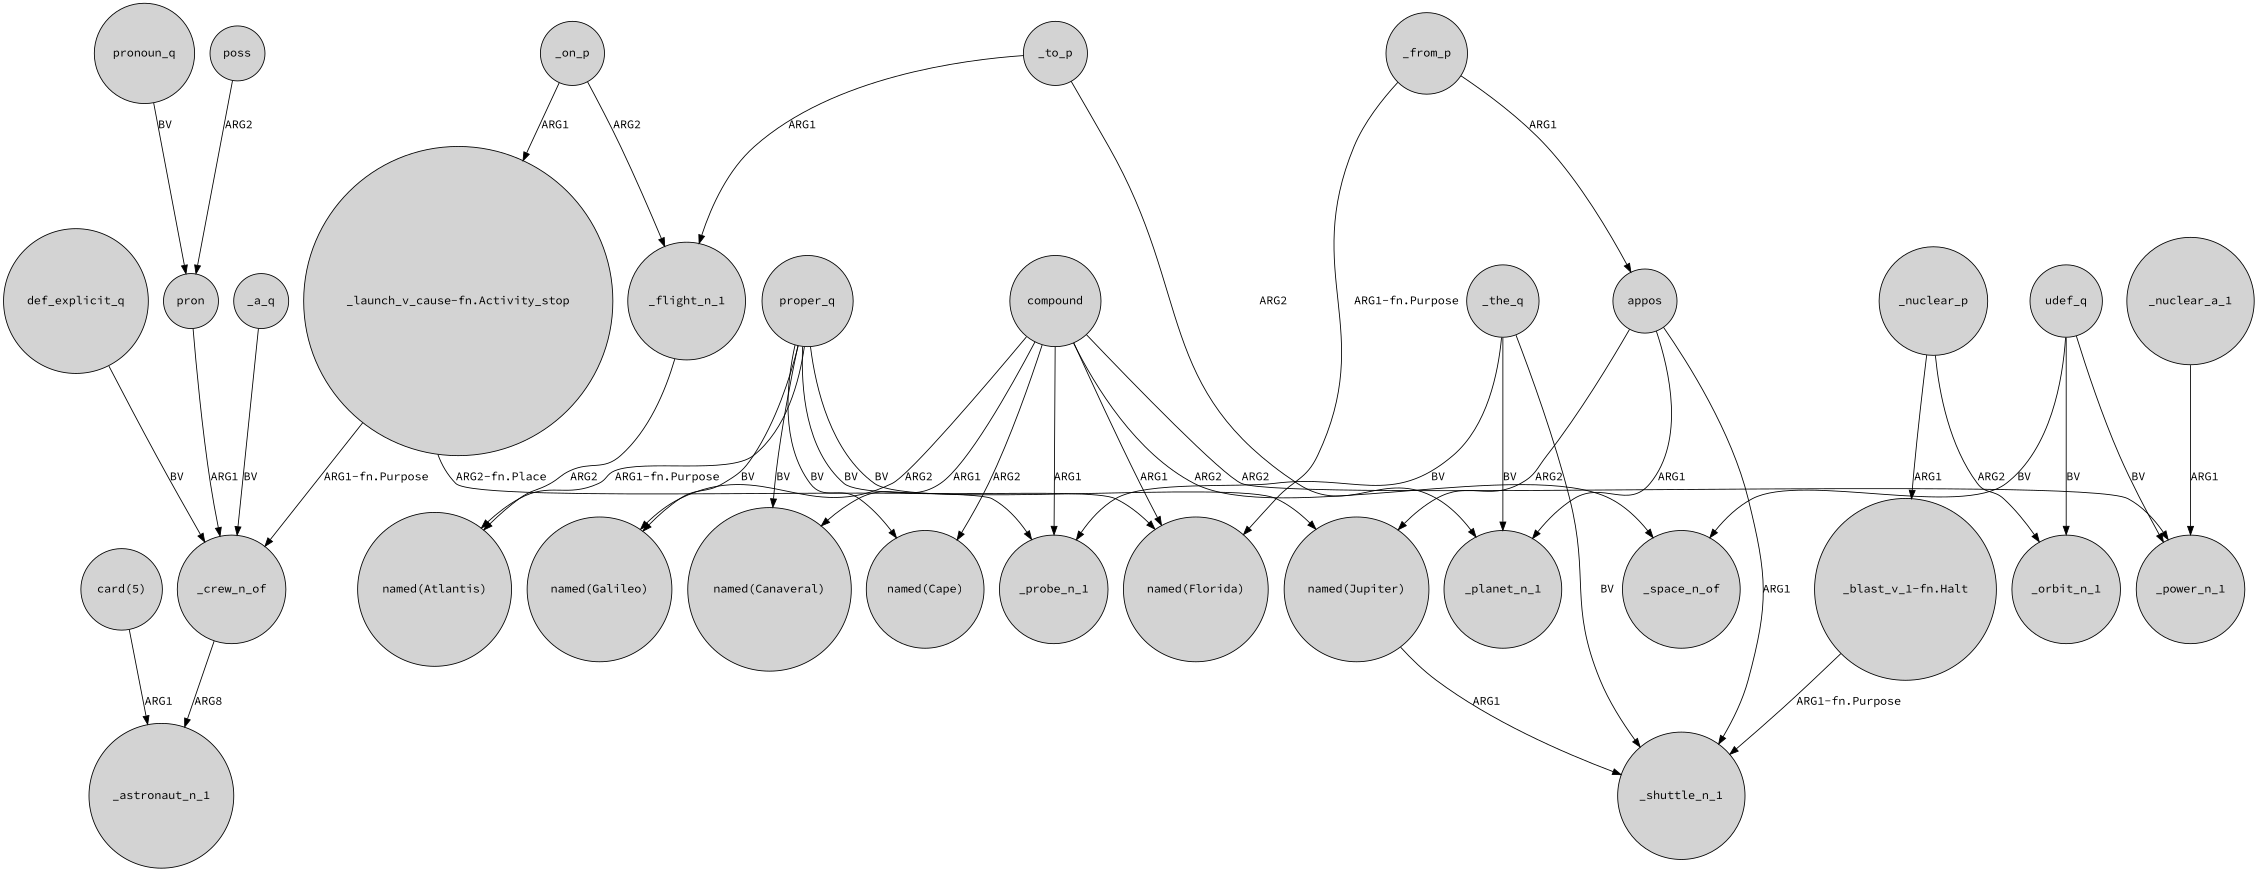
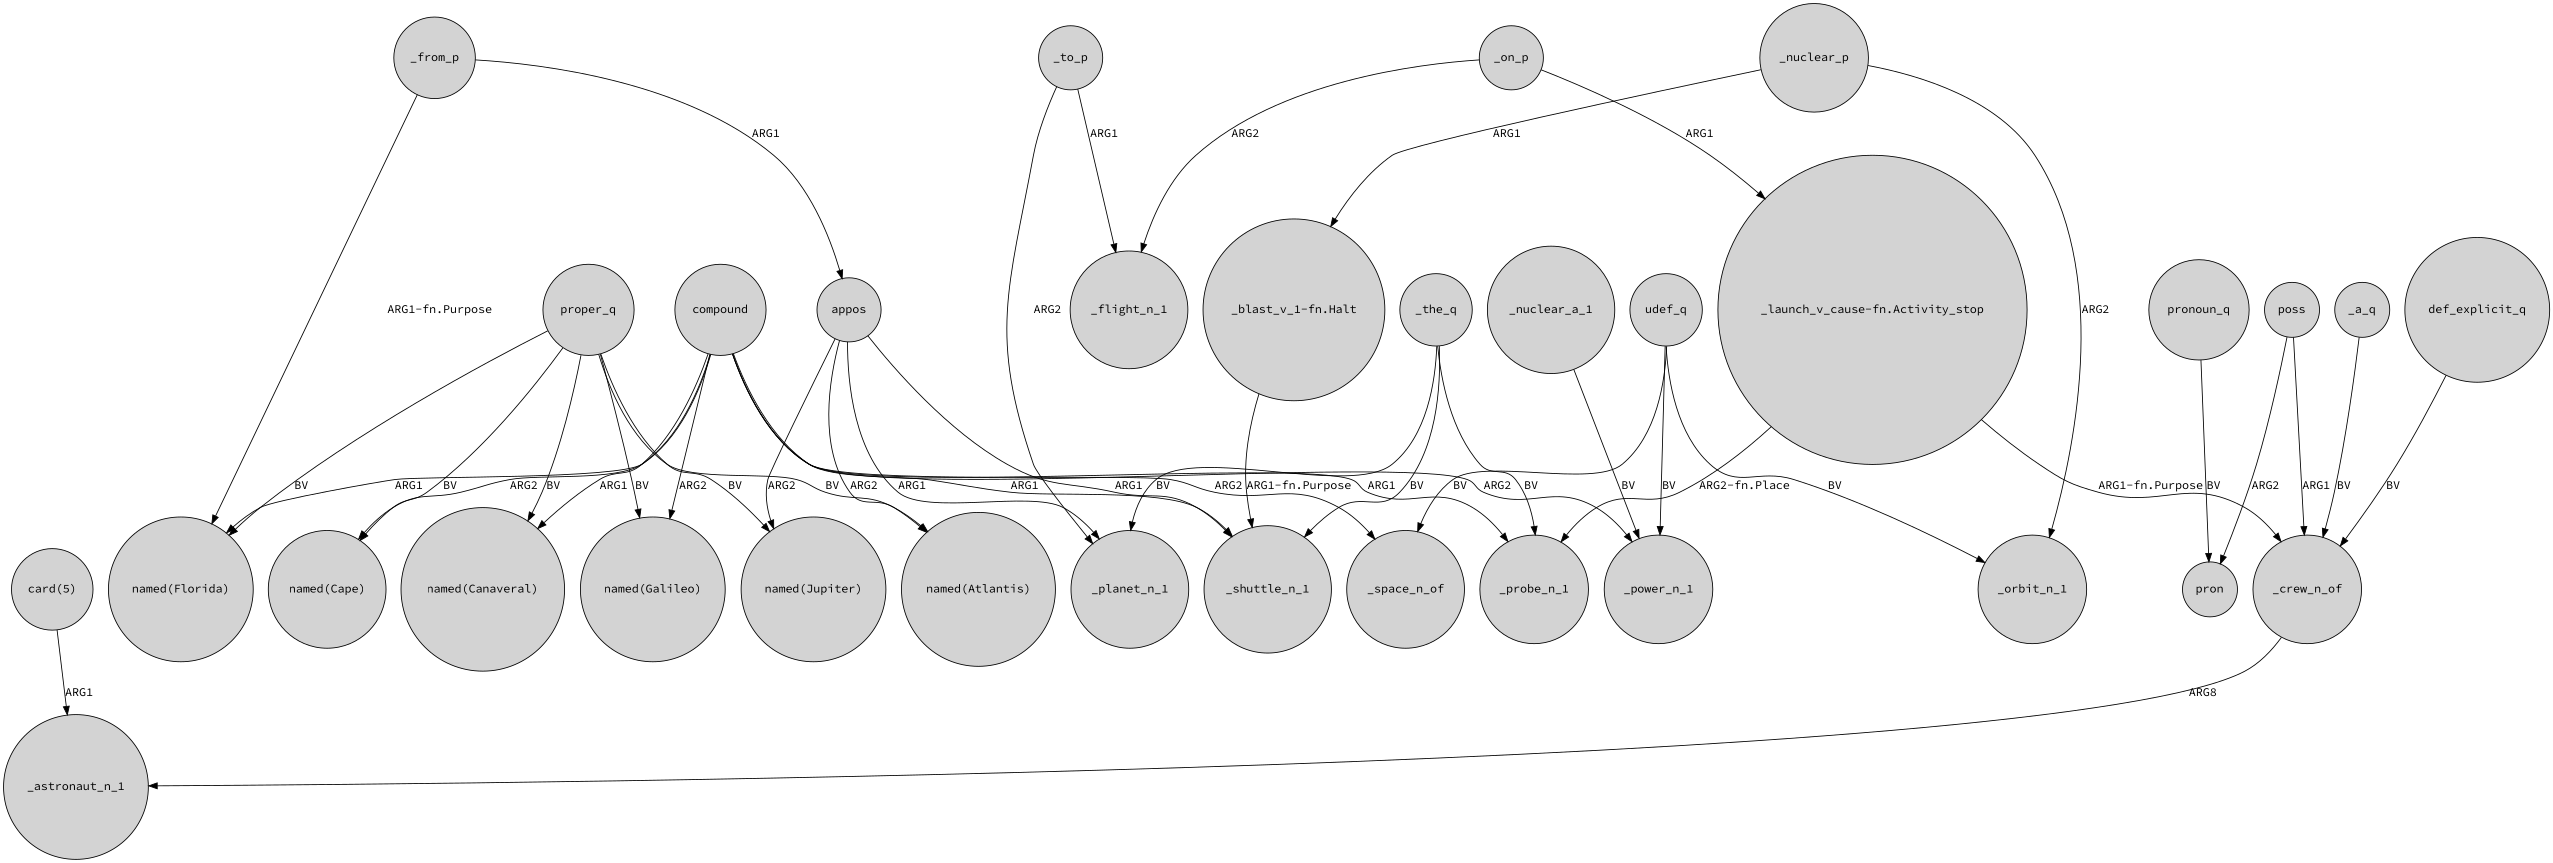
edge "pron" -> "_crew_n_of": now "poss" -> "_crew_n_of"
edge "_flight_n_1" -> "named(Atlantis)": now "appos" -> "named(Atlantis)"
edge "proper_q" -> "named(Atlantis)": label "ARG1-fn.Purpose" -> "BV"
edge "_nuclear_a_1" -> "_power_n_1": label "ARG1" -> "BV"
edge "named(Jupiter)" -> "_shuttle_n_1": now "compound" -> "_shuttle_n_1"
